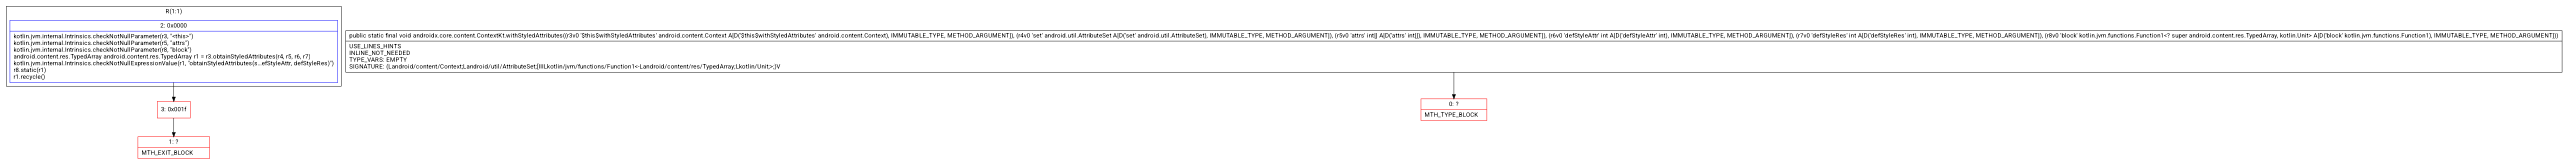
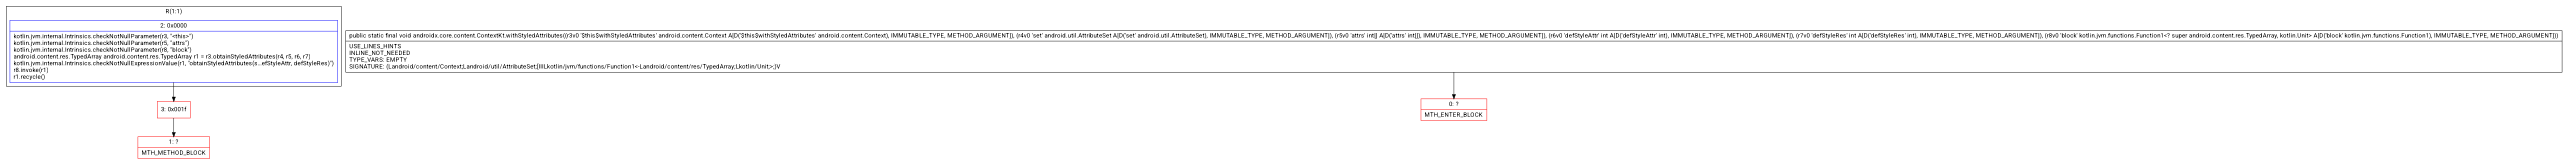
node "2: 0x0000": text "r8.static(r1)" -> "r8.invoke(r1)"
node "0: ?": text "MTH_TYPE_BLOCK" -> "MTH_ENTER_BLOCK"
node "1: ?": text "MTH_EXIT_BLOCK" -> "MTH_METHOD_BLOCK"
